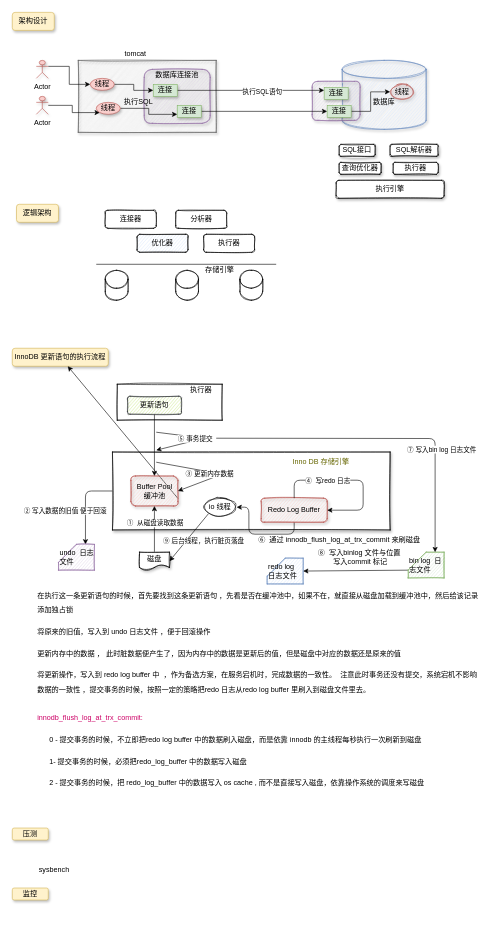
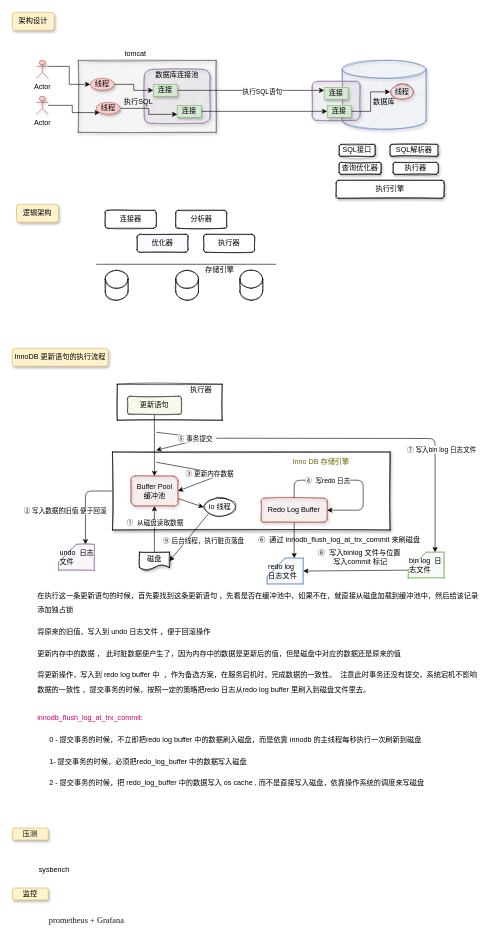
edge "Buffer Pool 缓冲池" -> "InnoDB 更新语句的执行流程": now "Buffer Pool 缓冲池" -> "io 线程"
edge "Redo Log Buffer" -> "io 线程": now "Redo Log Buffer" -> "redo log 日志文件"
node "prometheus + Grafana": added
